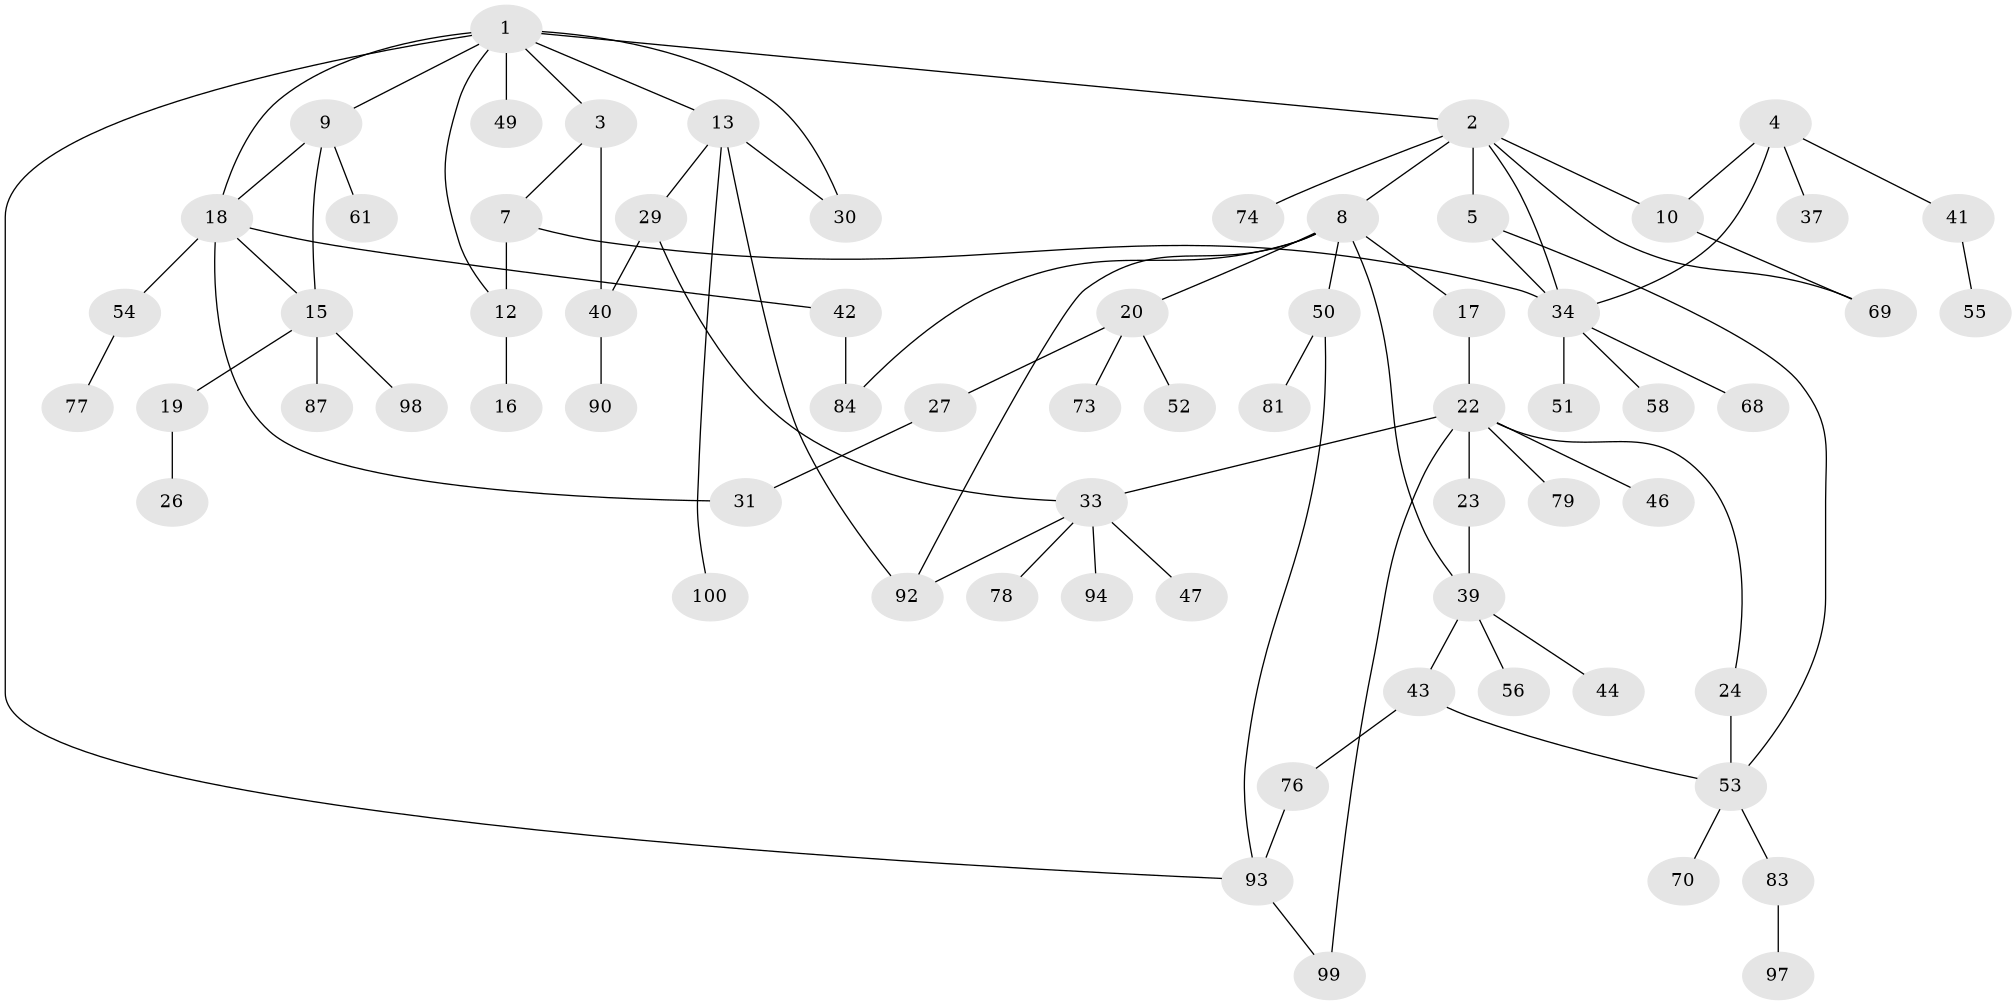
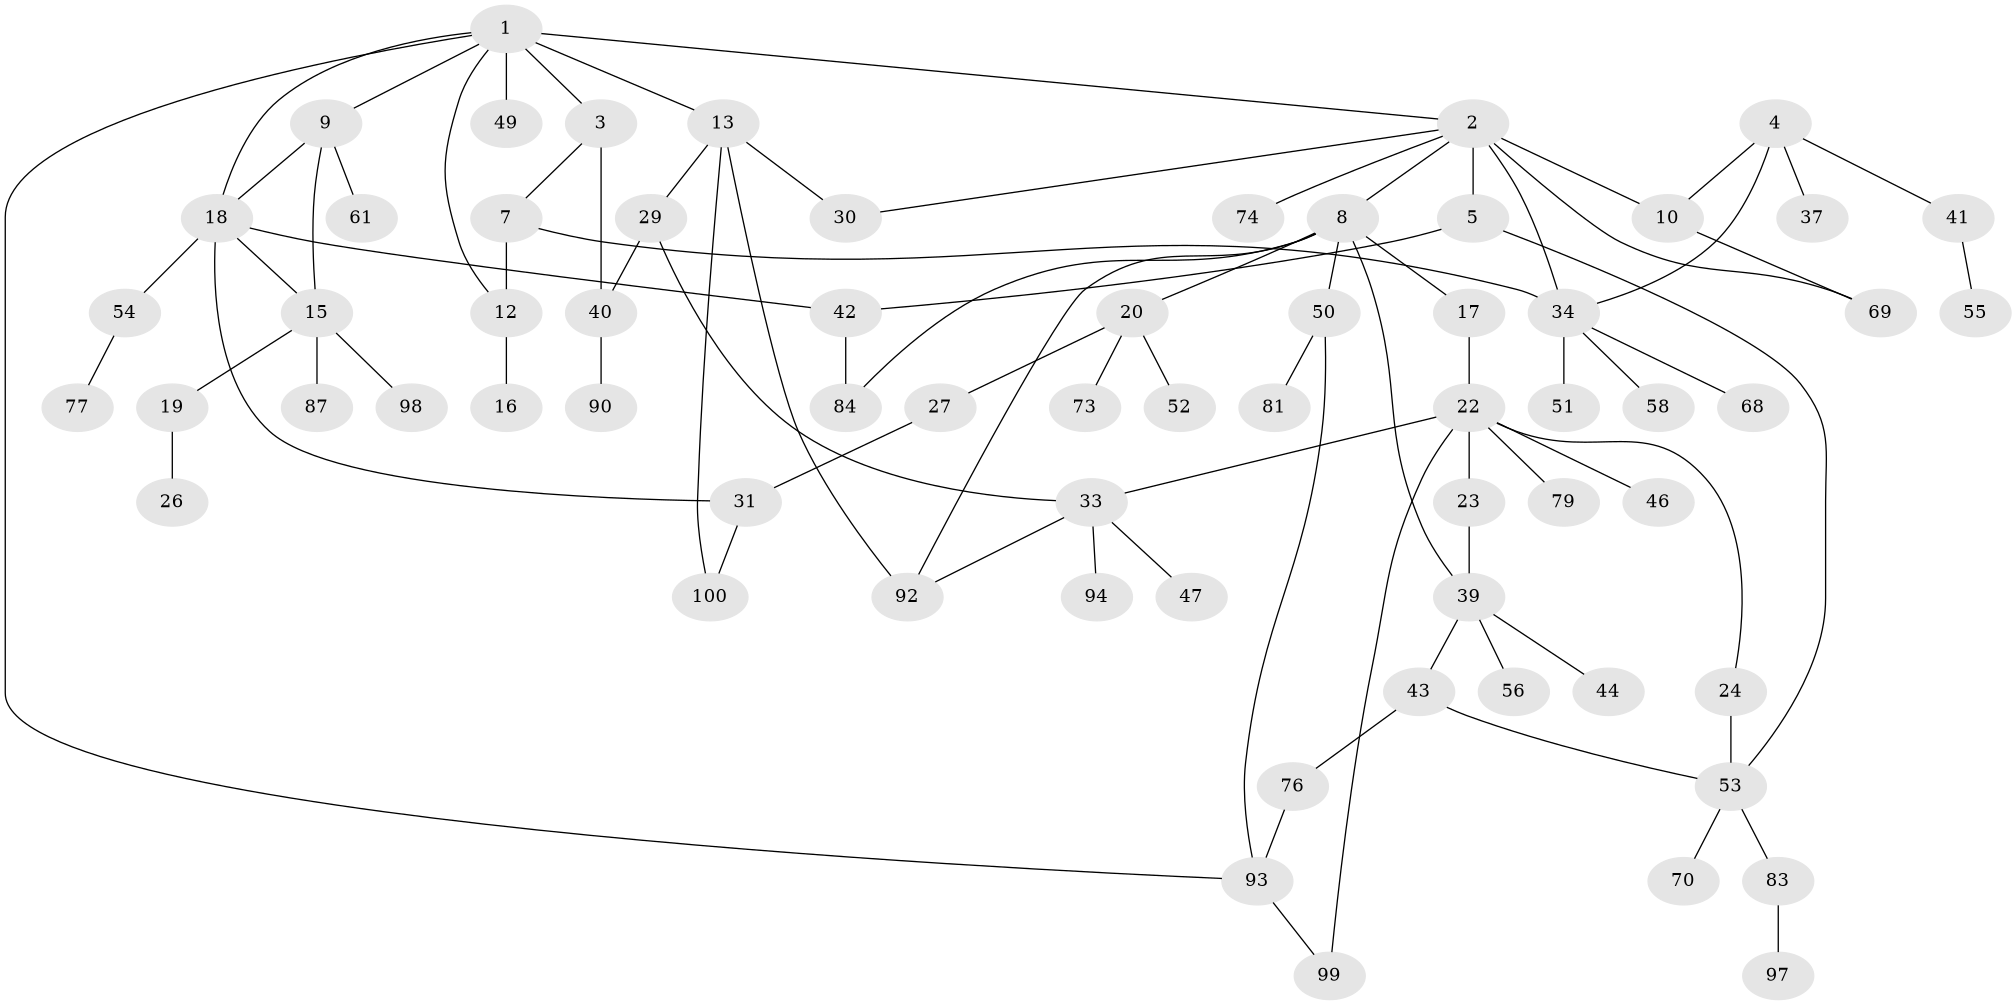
edge "1" -- "30": now "2" -- "30"
edge "5" -- "34": now "5" -- "42"
edge "31" -- "100": added
node "78": removed
